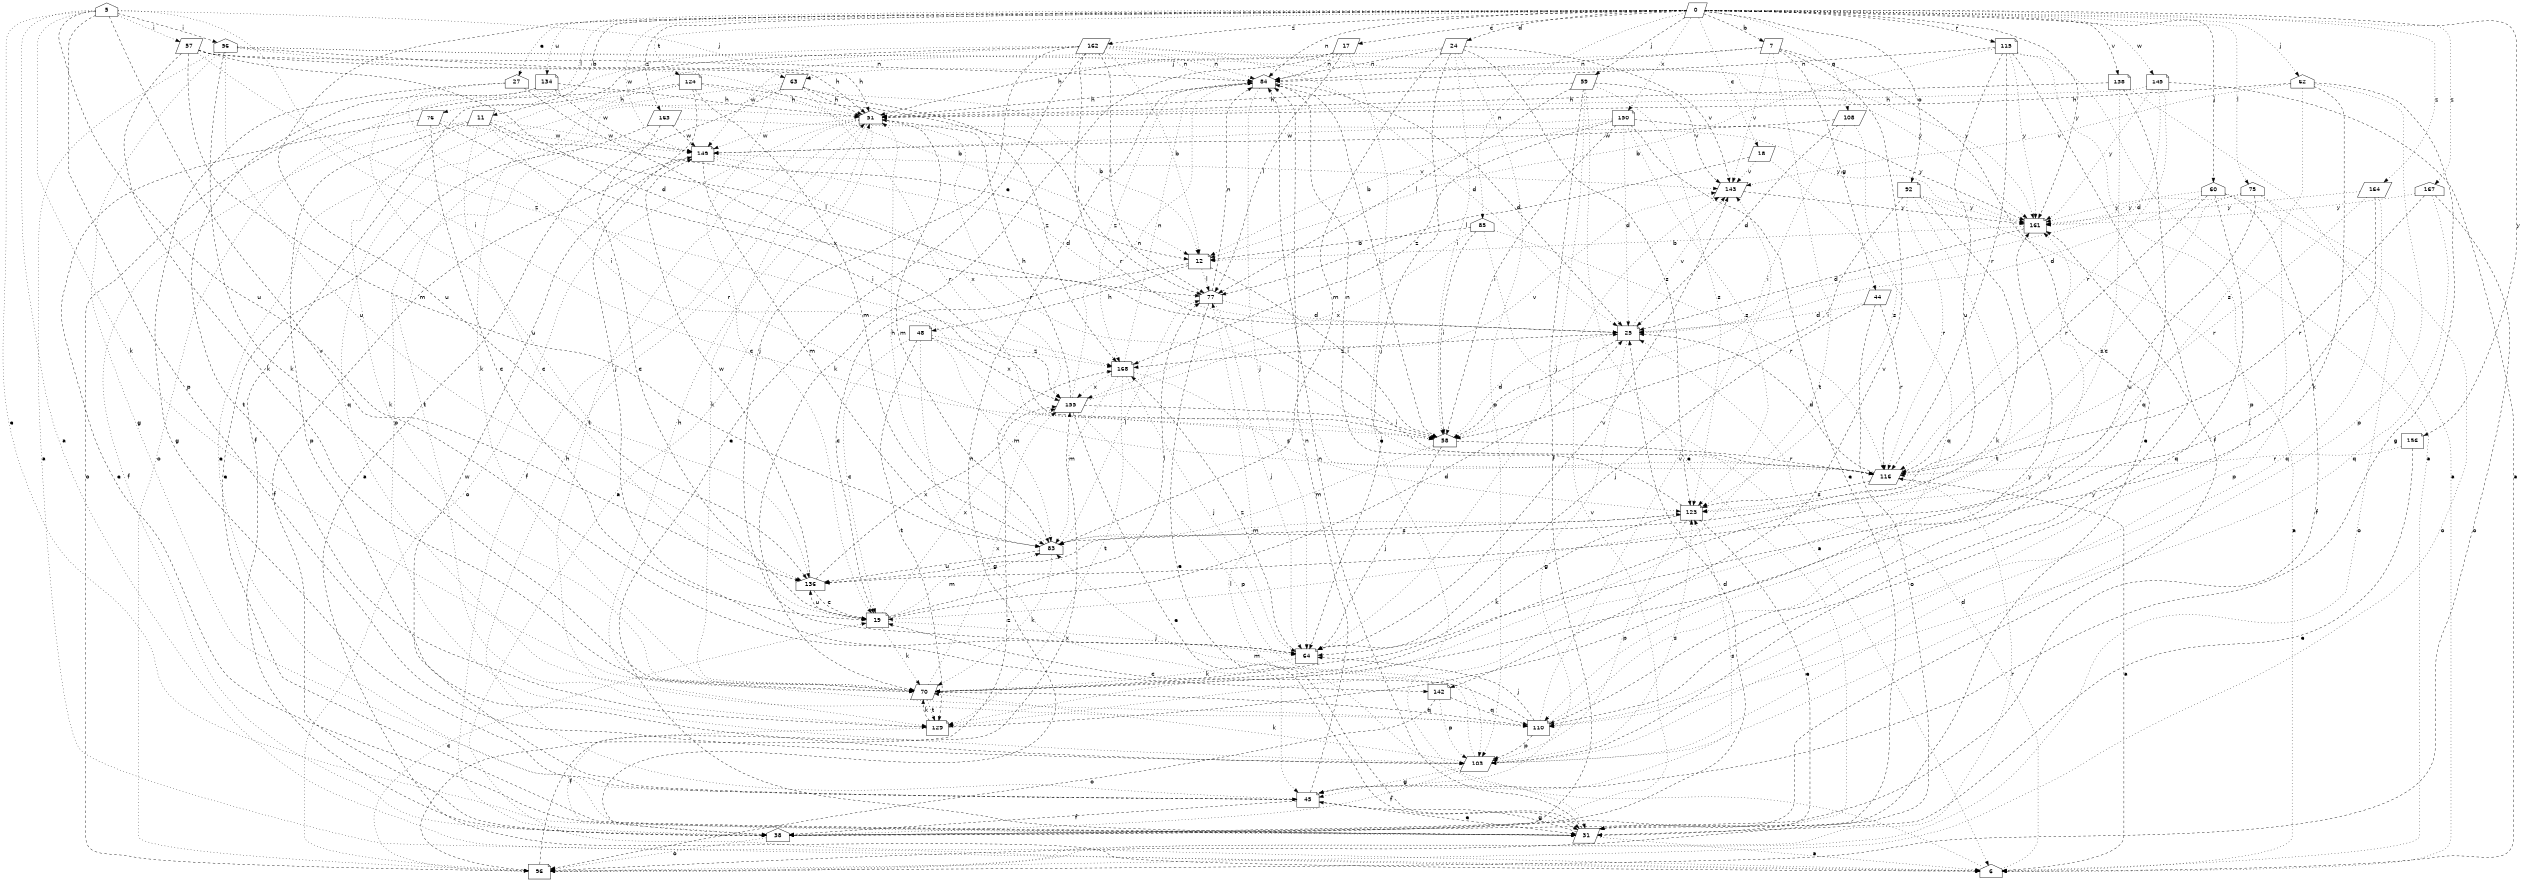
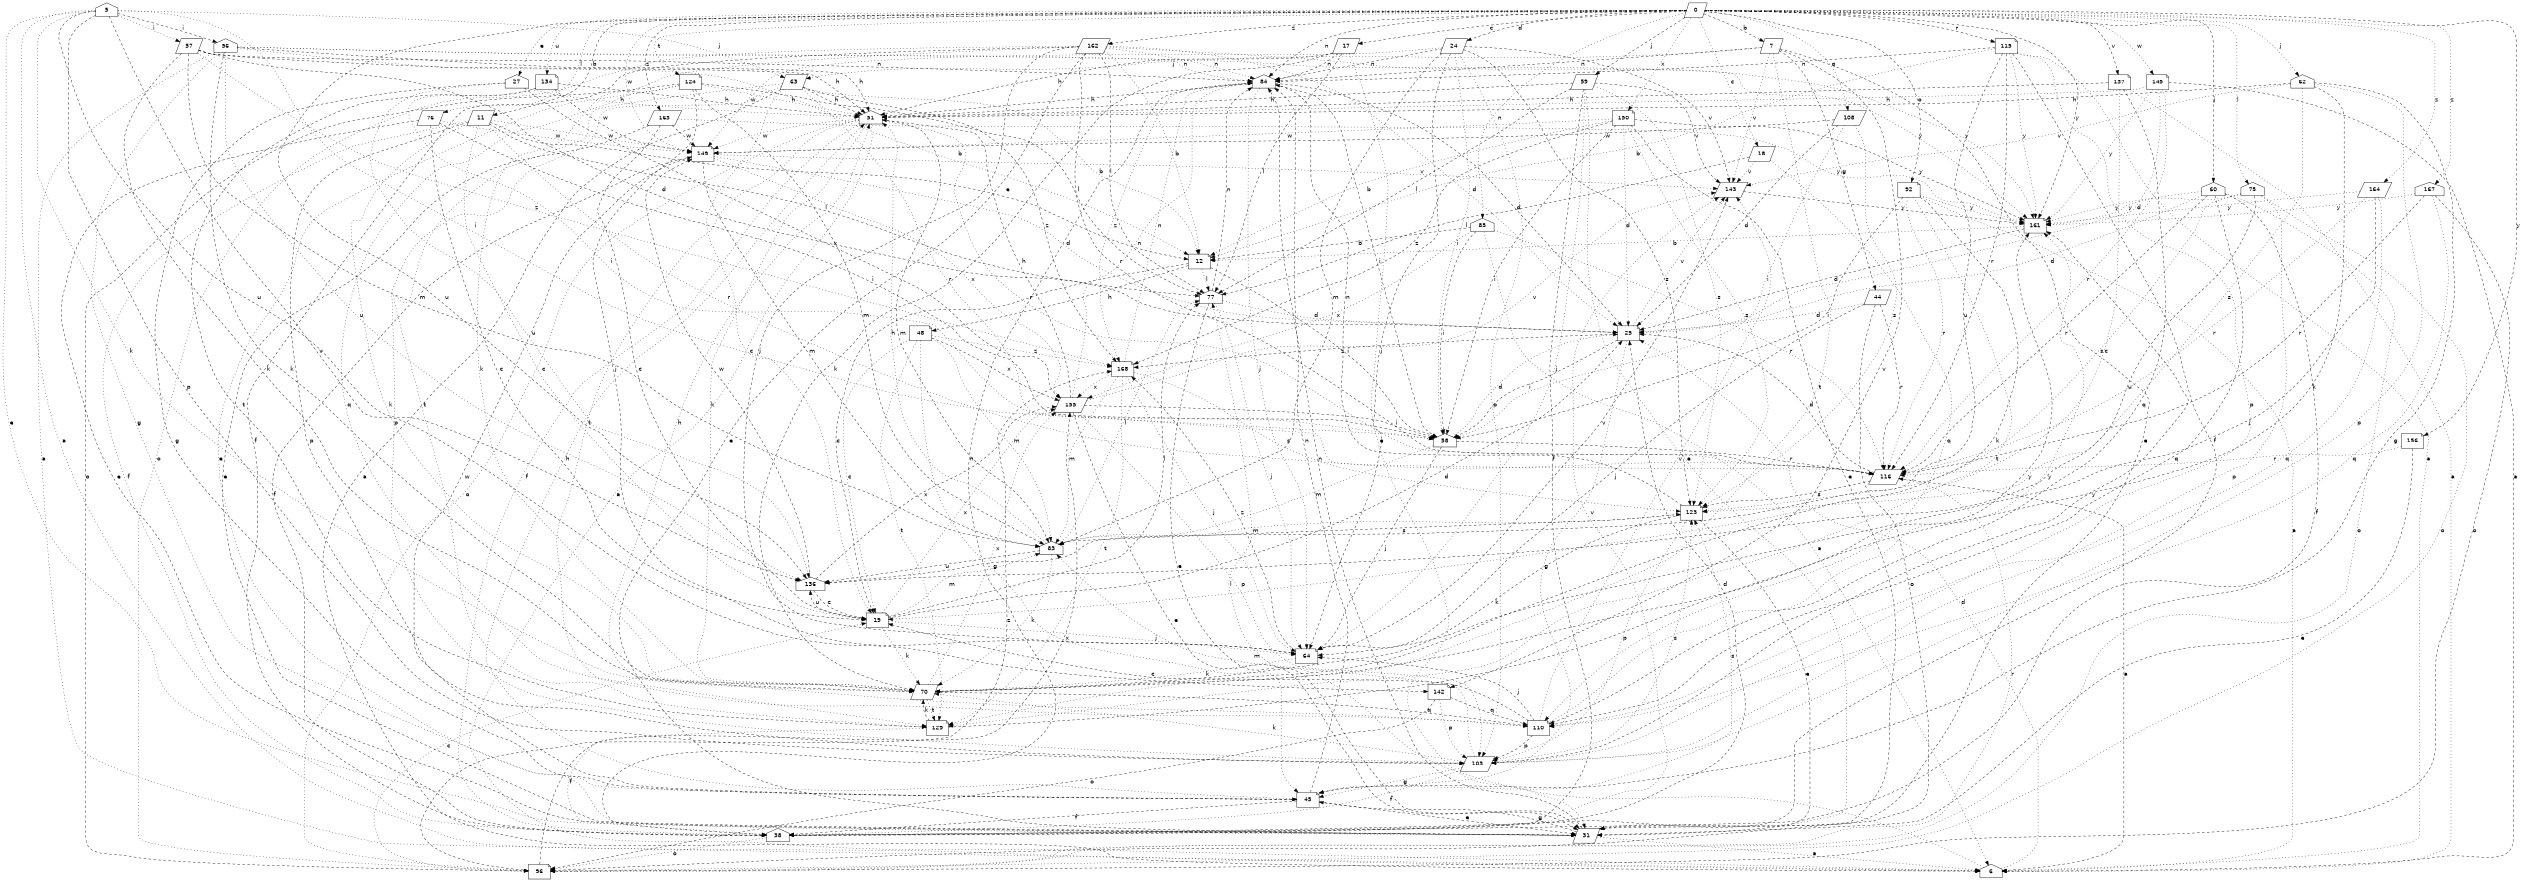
node "138": label "138" -> "137"
edge "48" -> "129": style dashed -> dotted
